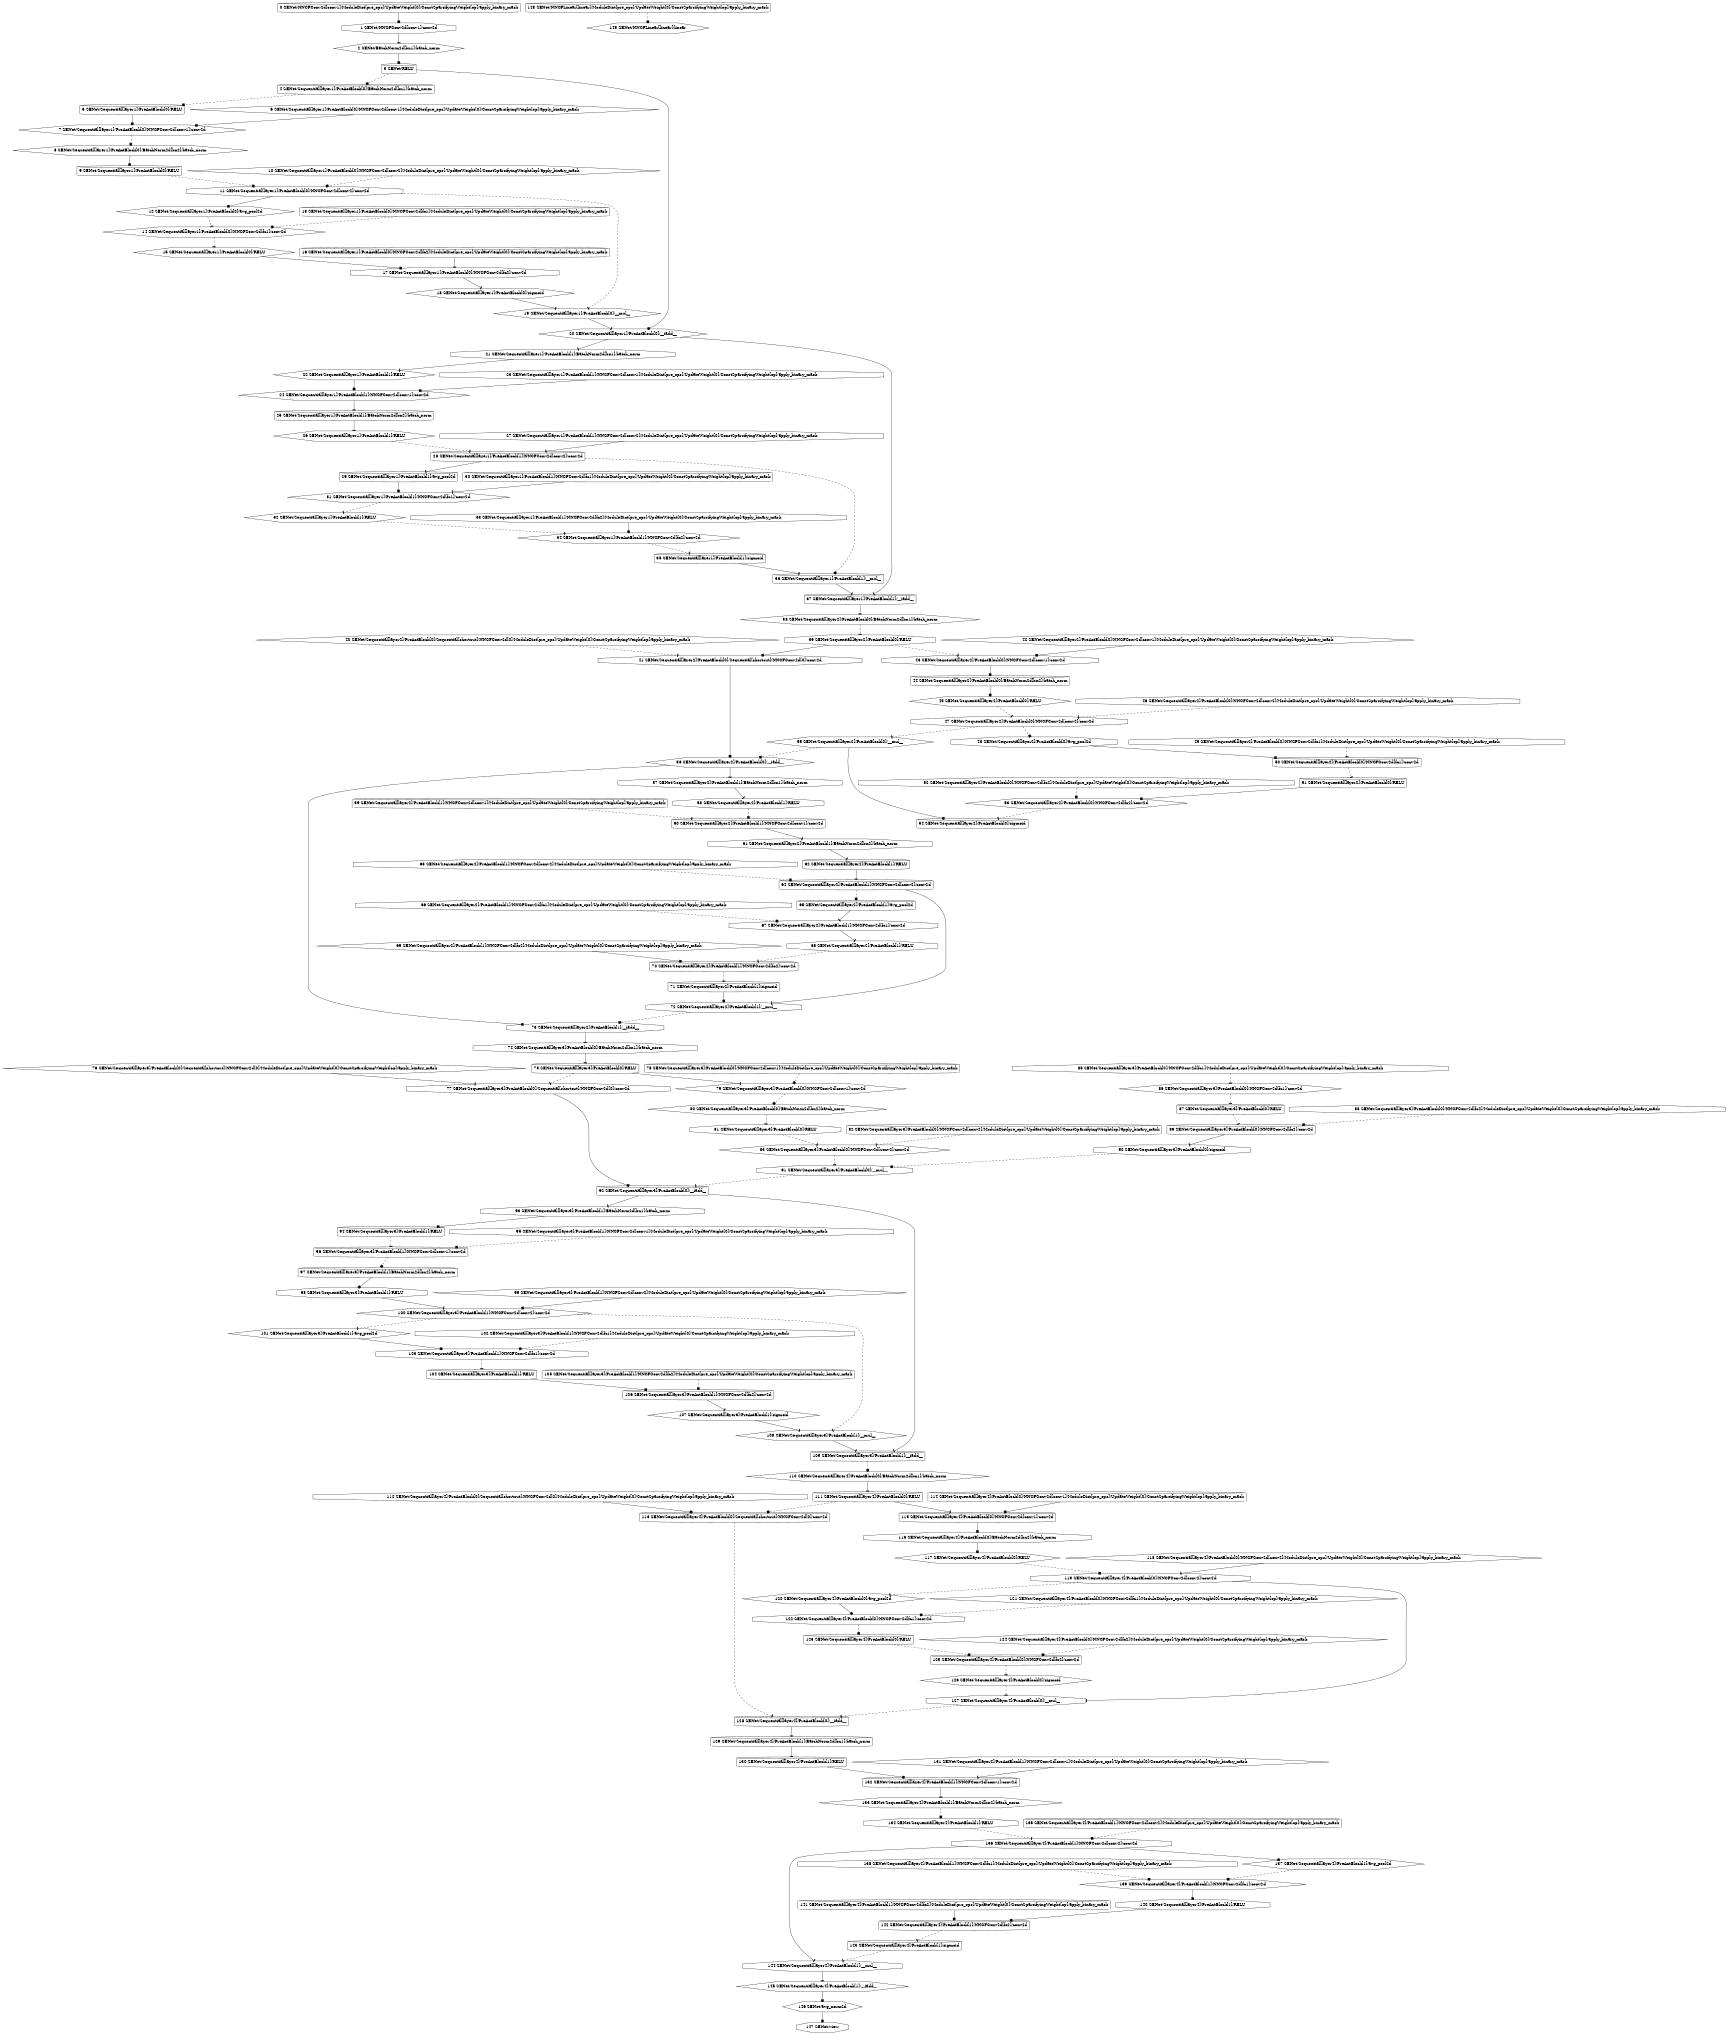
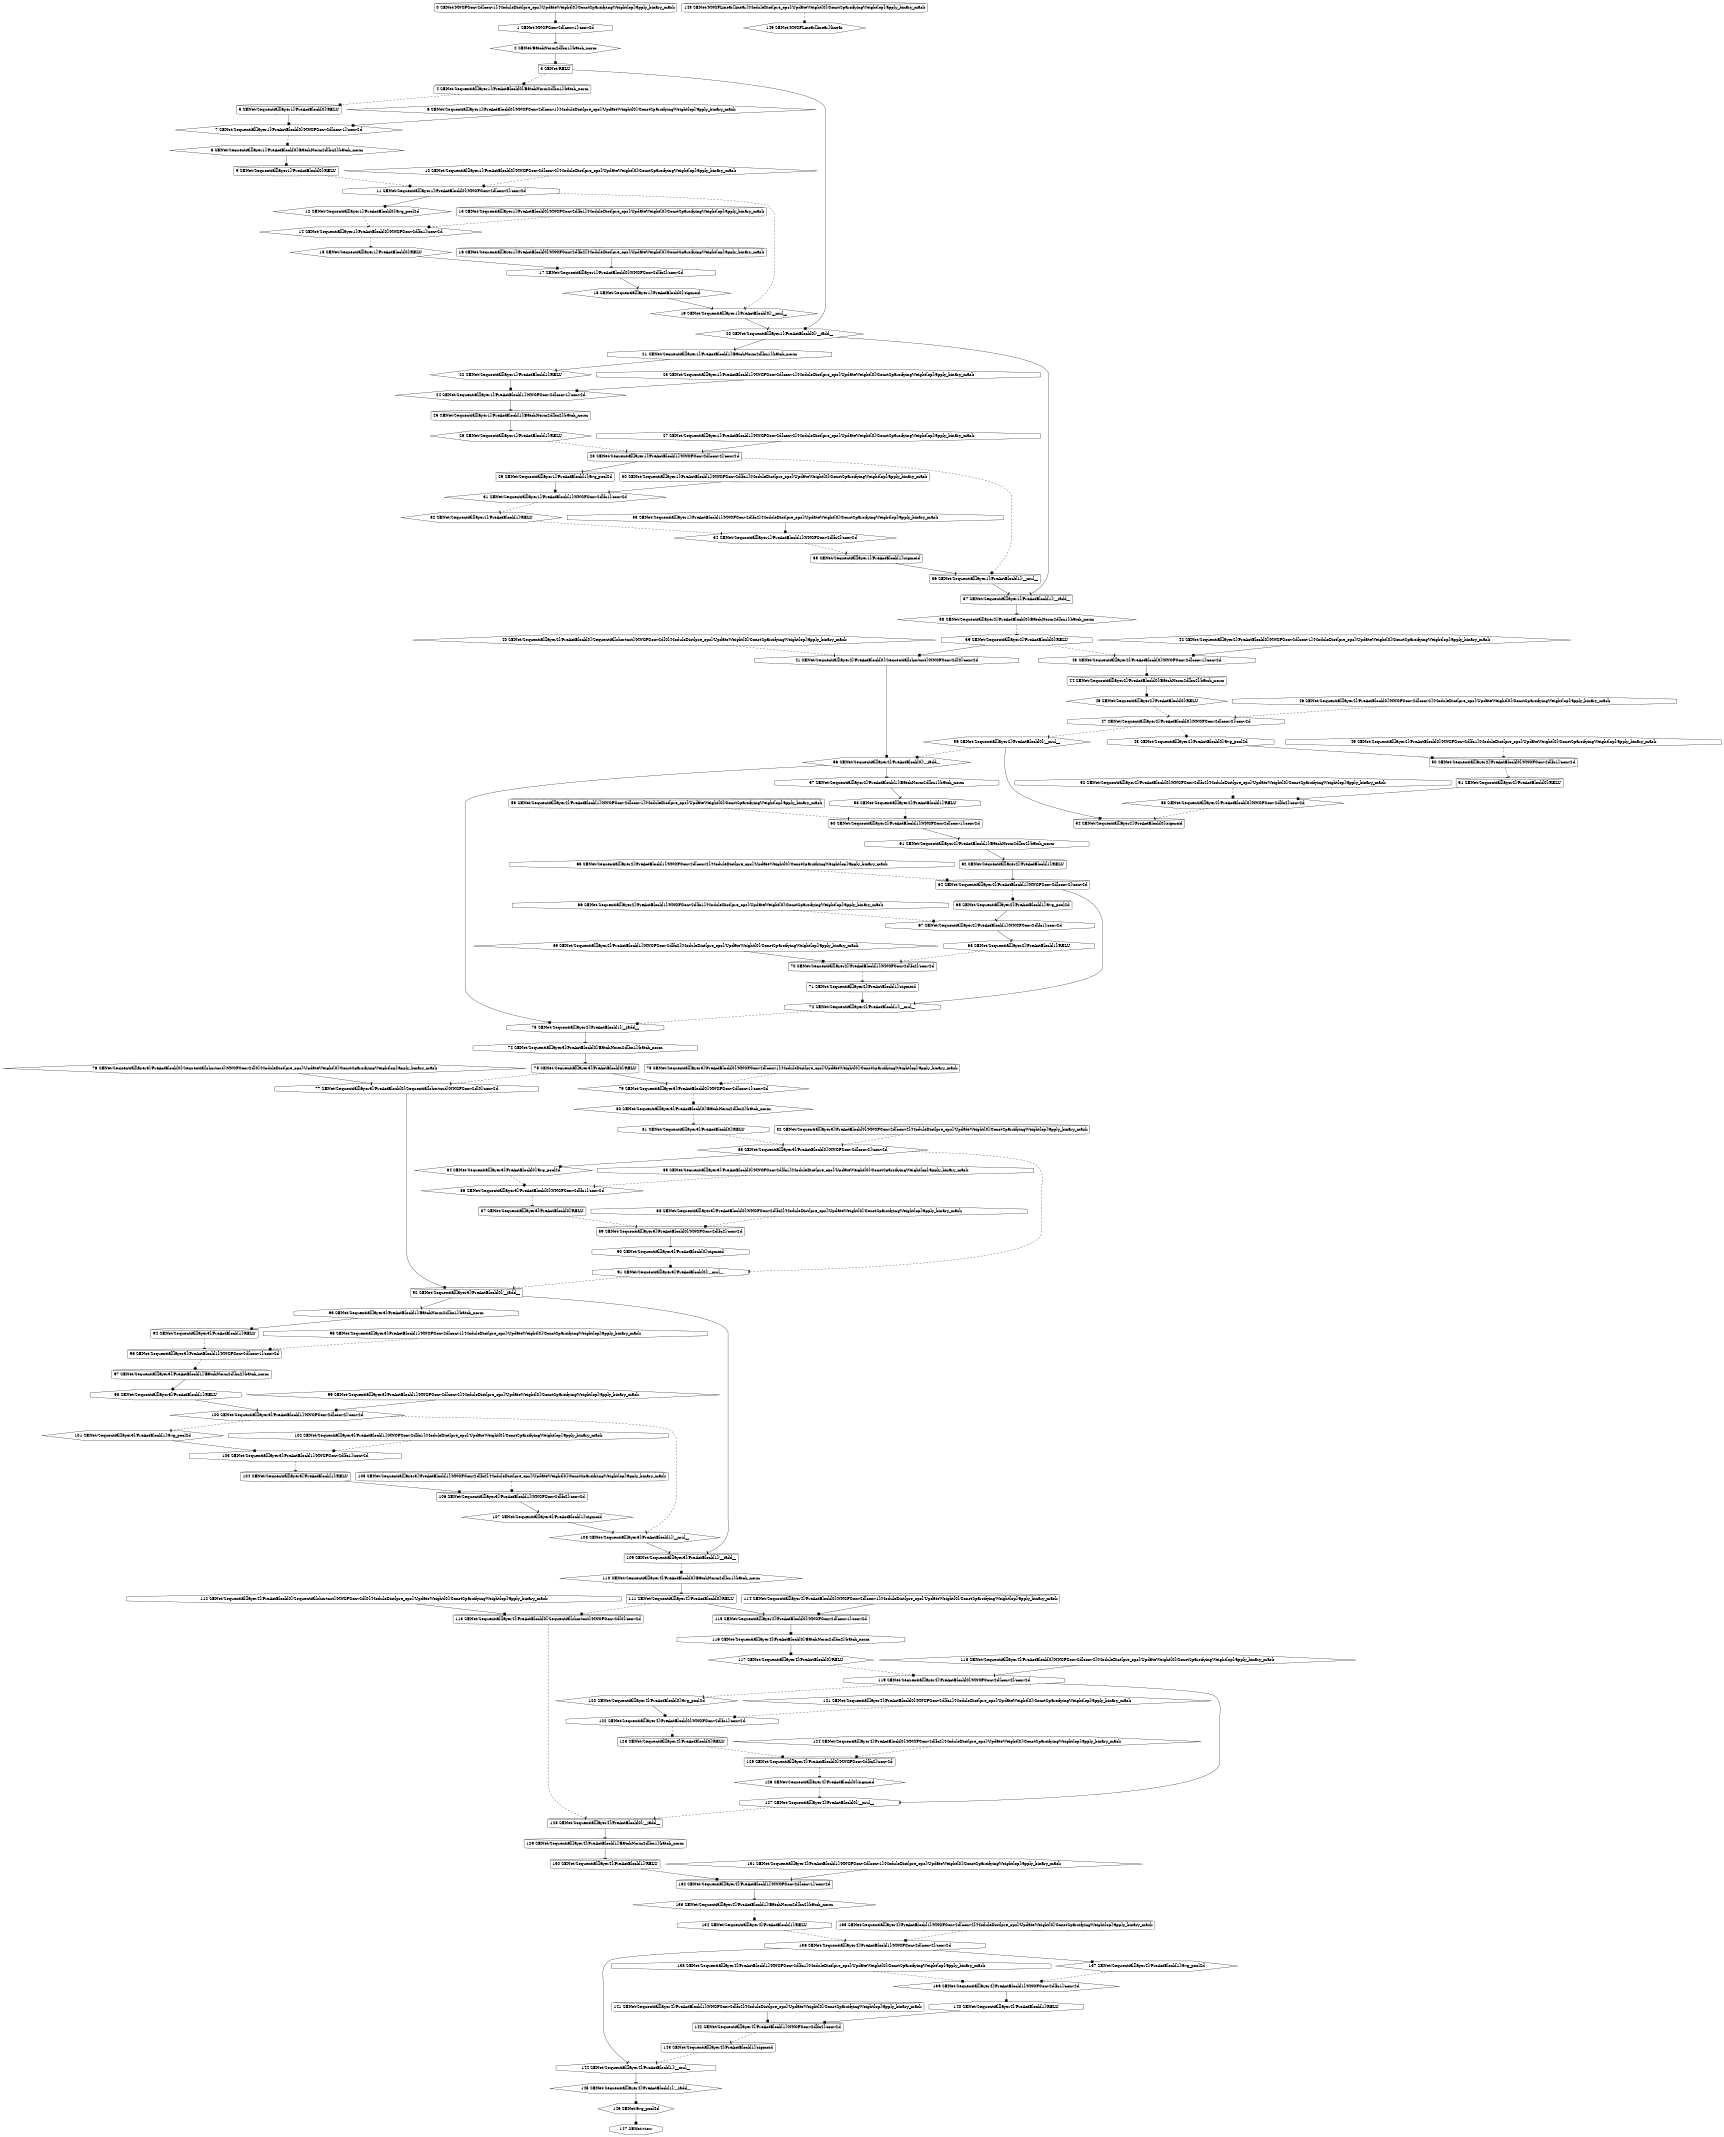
node "84 SENet/Sequential[layer3]/PreActBlock[0]/avg_pool2d": added
node "146 SENet/avg_norm2d": label "146 SENet/avg_norm2d" -> "146 SENet/avg_pool2d"
